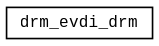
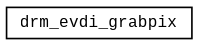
node "drm_evdi_drm": label "drm_evdi_drm" -> "drm_evdi_grabpix"
